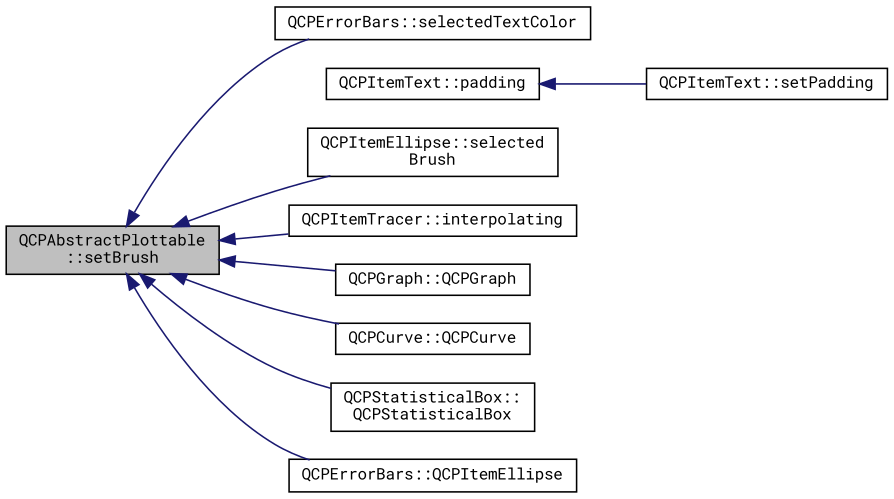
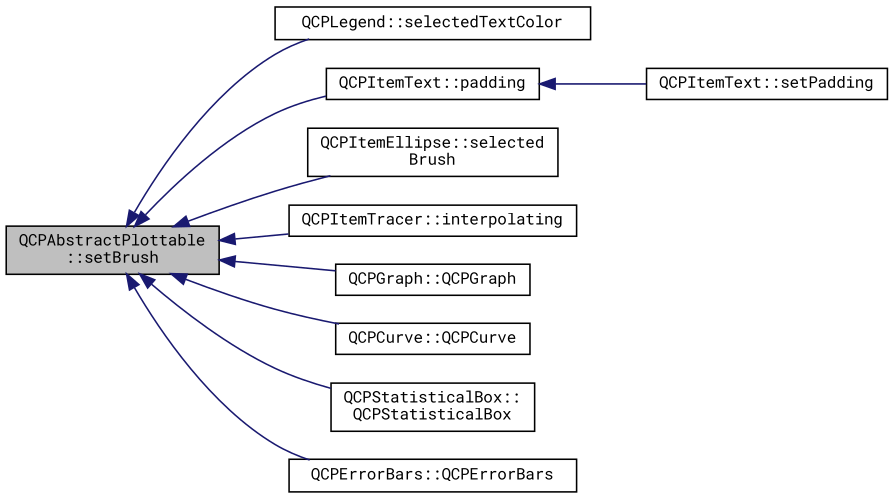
node "QCPErrorBars::selectedTextColor": label "QCPErrorBars::selectedTextColor" -> "QCPLegend::selectedTextColor"
edge "QCPItemText::padding" -> "QCPAbstractPlottable ::setBrush": added
node "QCPErrorBars::QCPItemEllipse": label "QCPErrorBars::QCPItemEllipse" -> "QCPErrorBars::QCPErrorBars"
